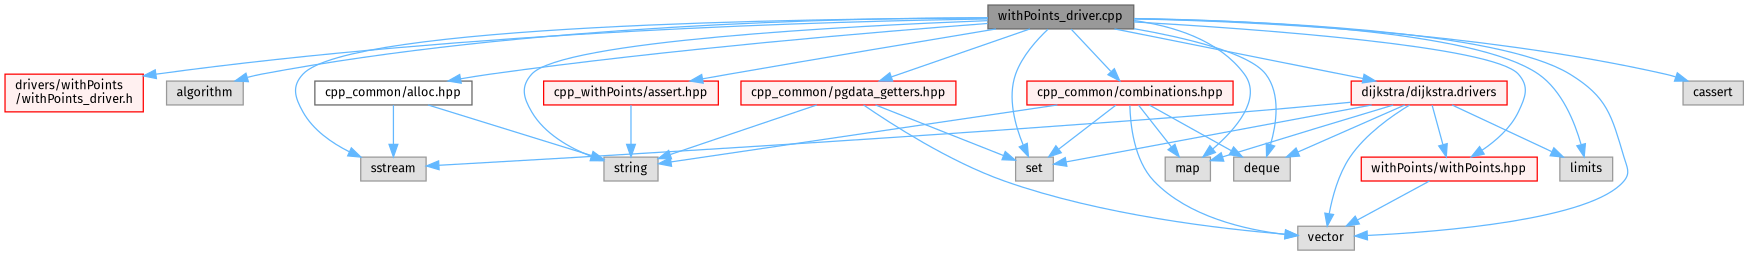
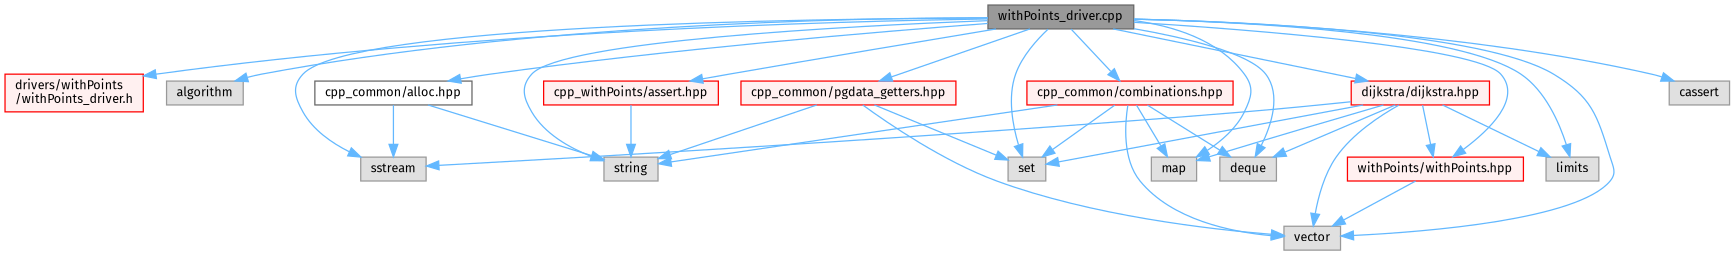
node "dijkstra/dijkstra.drivers": label "dijkstra/dijkstra.drivers" -> "dijkstra/dijkstra.hpp"
